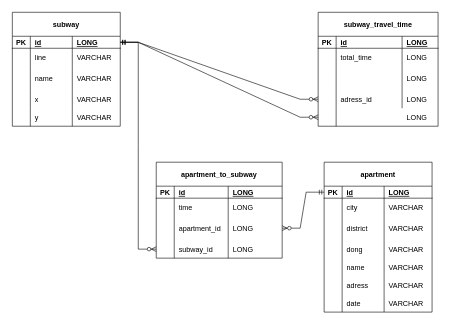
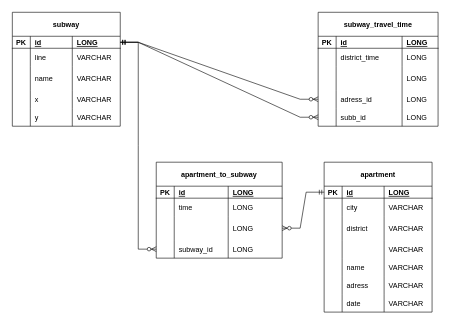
node "total_time": label "total_time" -> "district_time"
node "subb_id": added
node "apartment_id": removed
node "dong": removed
